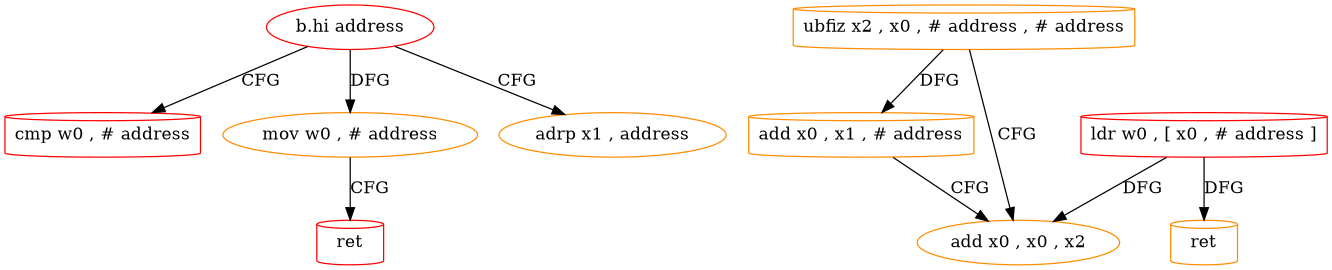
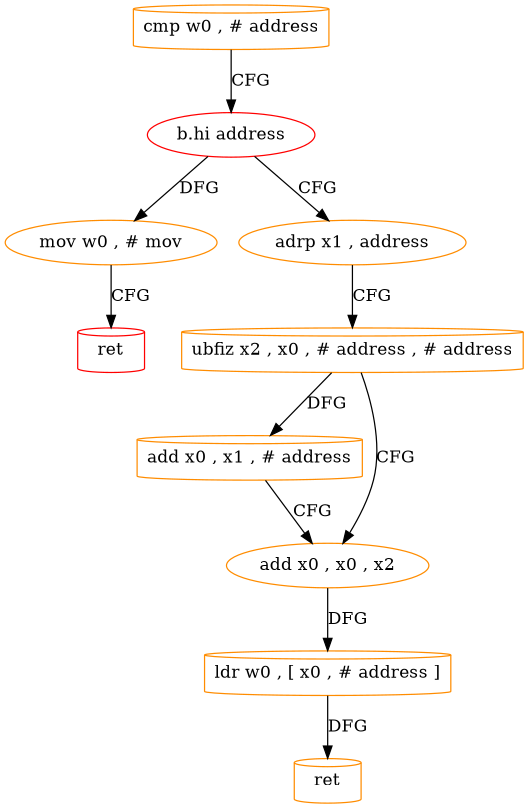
edge "b.hi address" -> "cmp w0 , # address": reversed
node "cmp w0 , # address": color red -> darkorange
node "mov w0 , # address": label "mov w0 , # address" -> "mov w0 , # mov"
node "ldr w0 , [ x0 , # address ]": color red -> darkorange
edge "ldr w0 , [ x0 , # address ]" -> "add x0 , x0 , x2": reversed
edge "adrp x1 , address" -> "ubfiz x2 , x0 , # address , # address": added, label "CFG"
